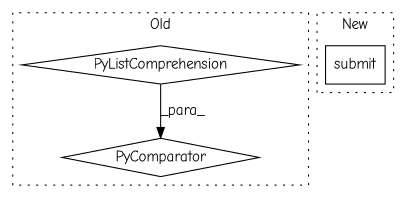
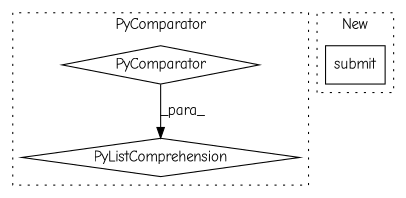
cluster "Old": label "Old" -> "PyComparator"
edge "PyListComprehension" -> "PyComparator": reversed
